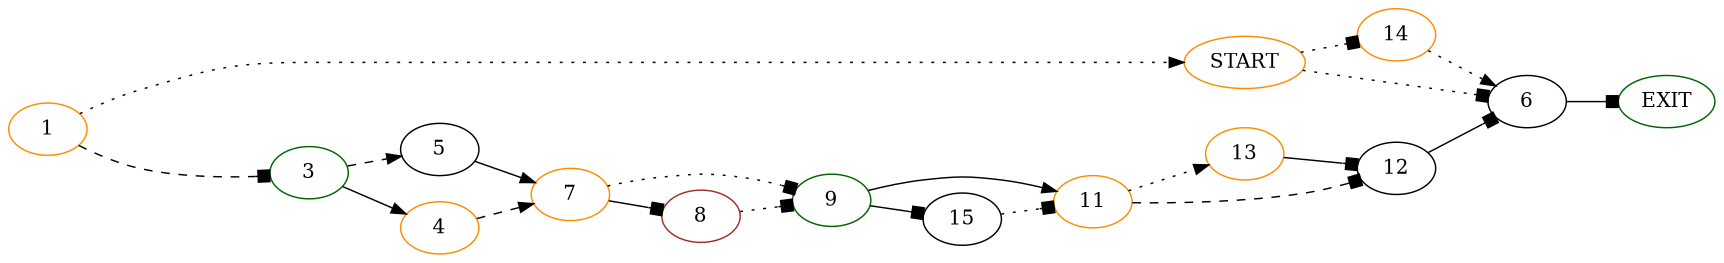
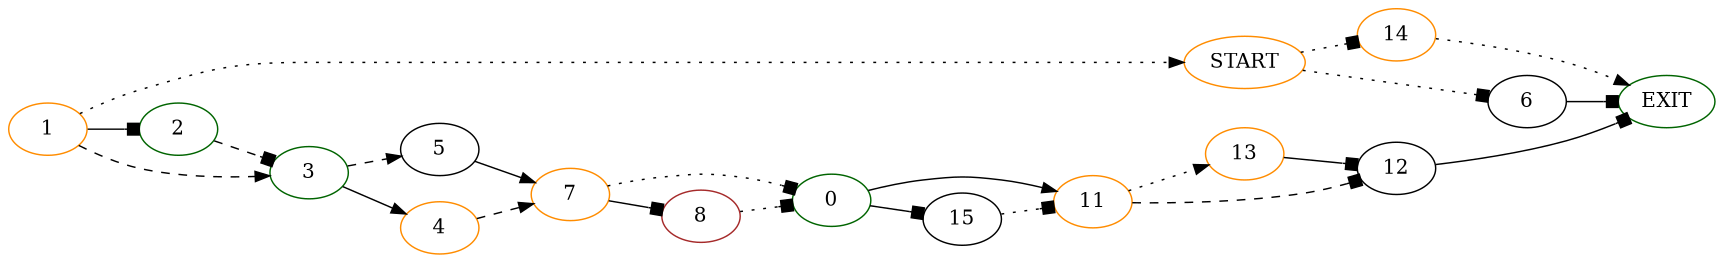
edge "14" -> "6": now "14" -> "EXIT"
node "2": added
edge "12" -> "6": now "12" -> "EXIT"
edge "1" -> "3": arrowhead box -> normal
node "9": label "9" -> "0"
